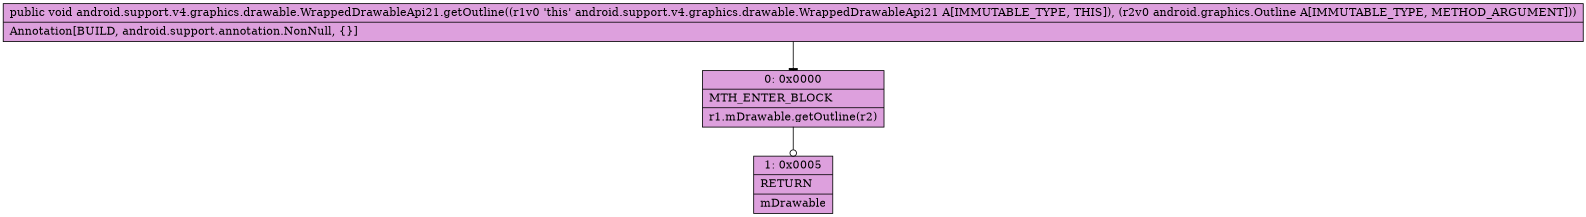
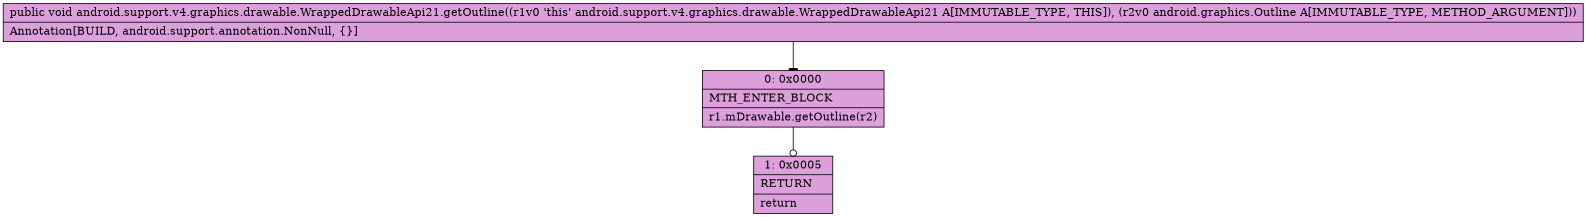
node "1: 0x0005": text "mDrawable" -> "return"
